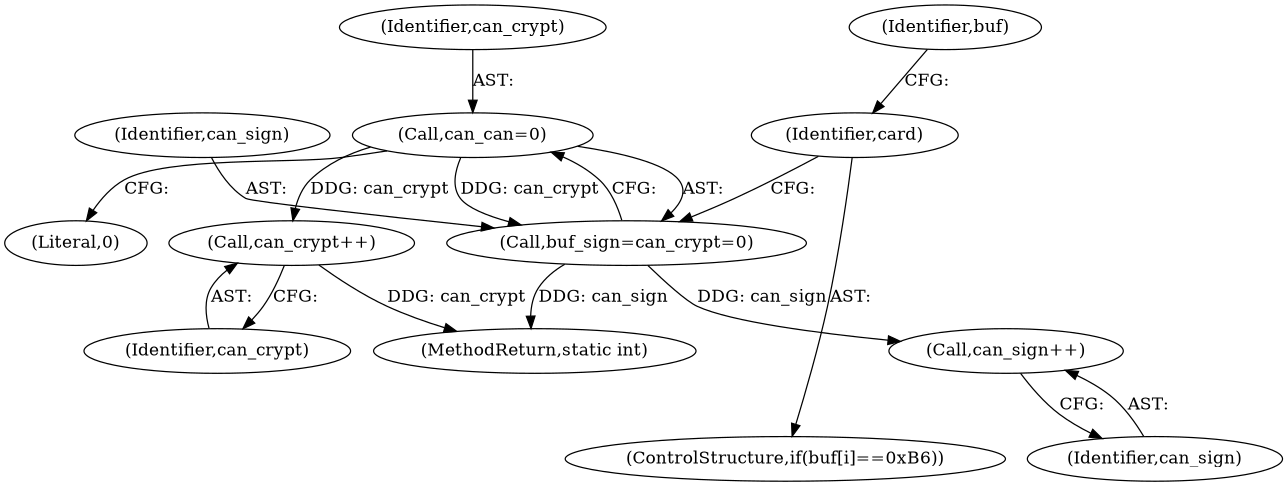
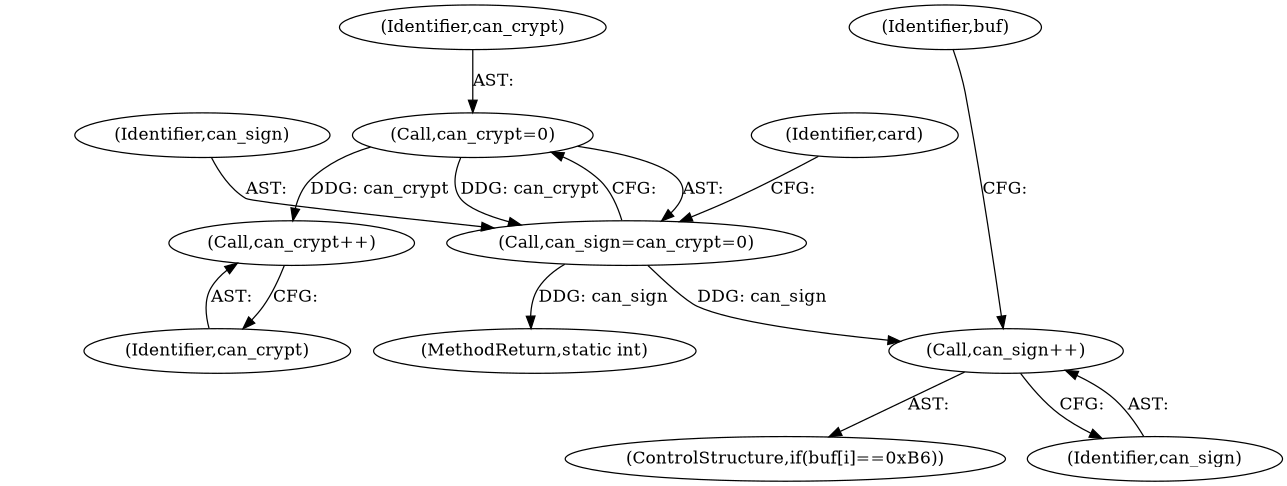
edge "(Identifier,buf)" -> "(Identifier,card)": now "(Identifier,buf)" -> "(Call,can_sign++)"
node "(Call,can_can=0)": label "(Call,can_can=0)" -> "(Call,can_crypt=0)"
node "(Literal,0)": removed
node "(Call,buf_sign=can_crypt=0)": label "(Call,buf_sign=can_crypt=0)" -> "(Call,can_sign=can_crypt=0)"
edge "(Identifier,card)" -> "(ControlStructure,if(buf[i]==0xB6))": now "(Call,can_sign++)" -> "(ControlStructure,if(buf[i]==0xB6))"
edge "(Call,can_crypt++)" -> "(MethodReturn,static int)": removed, label "DDG: can_crypt"
